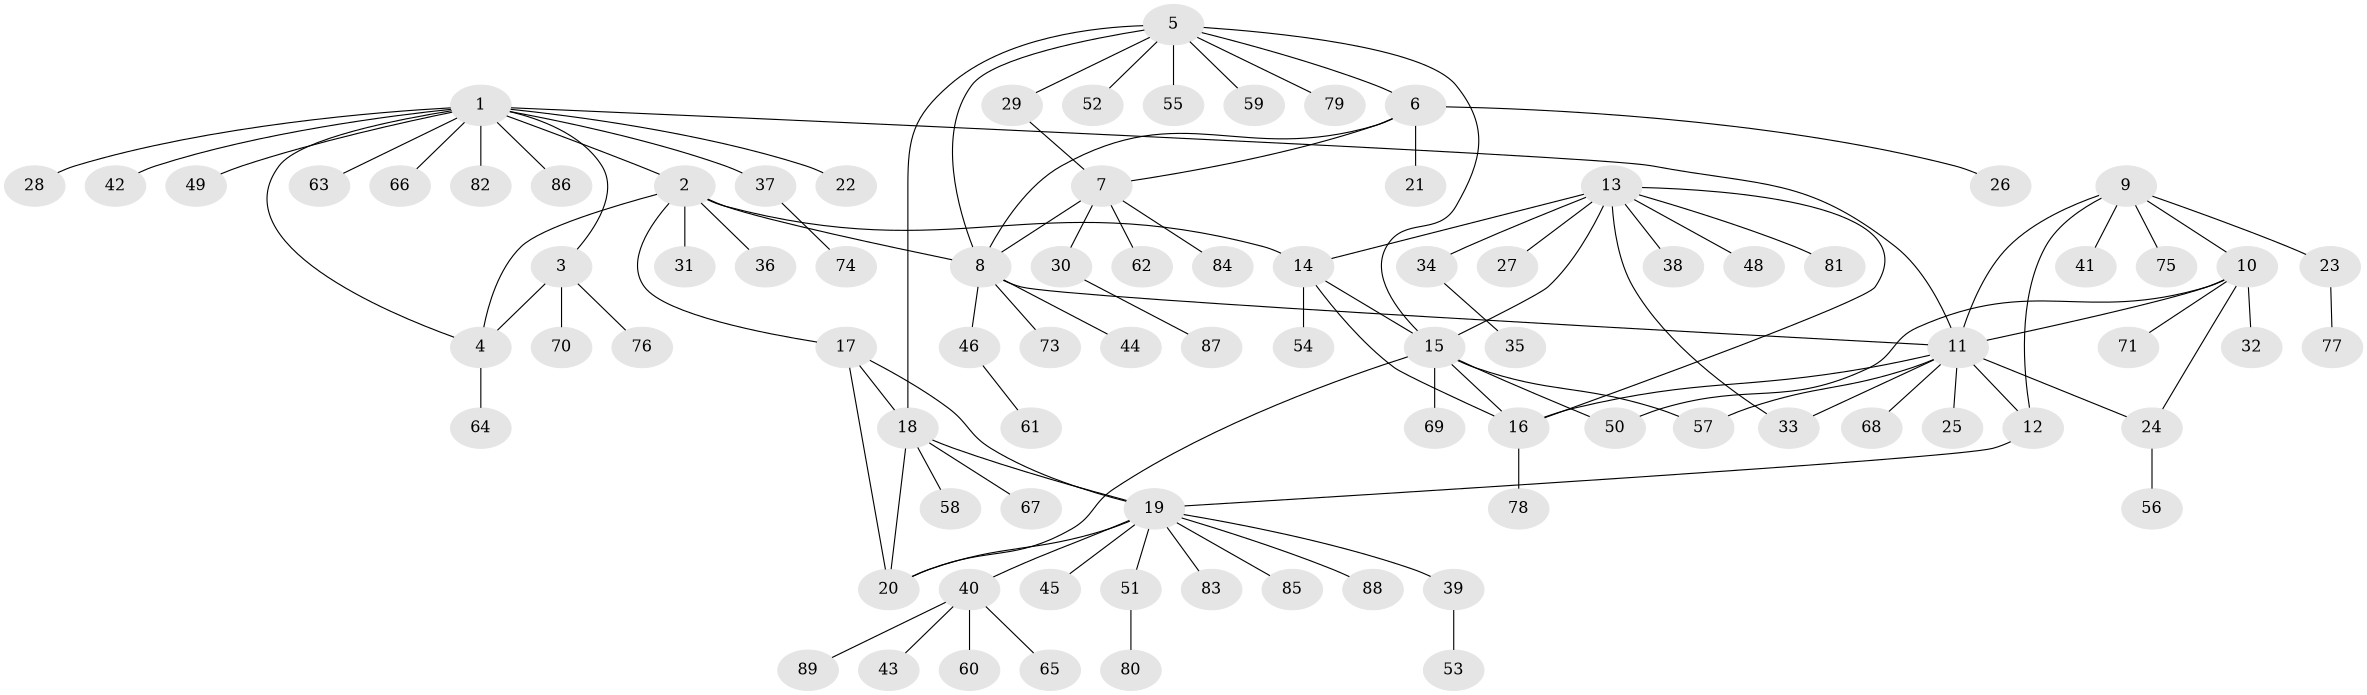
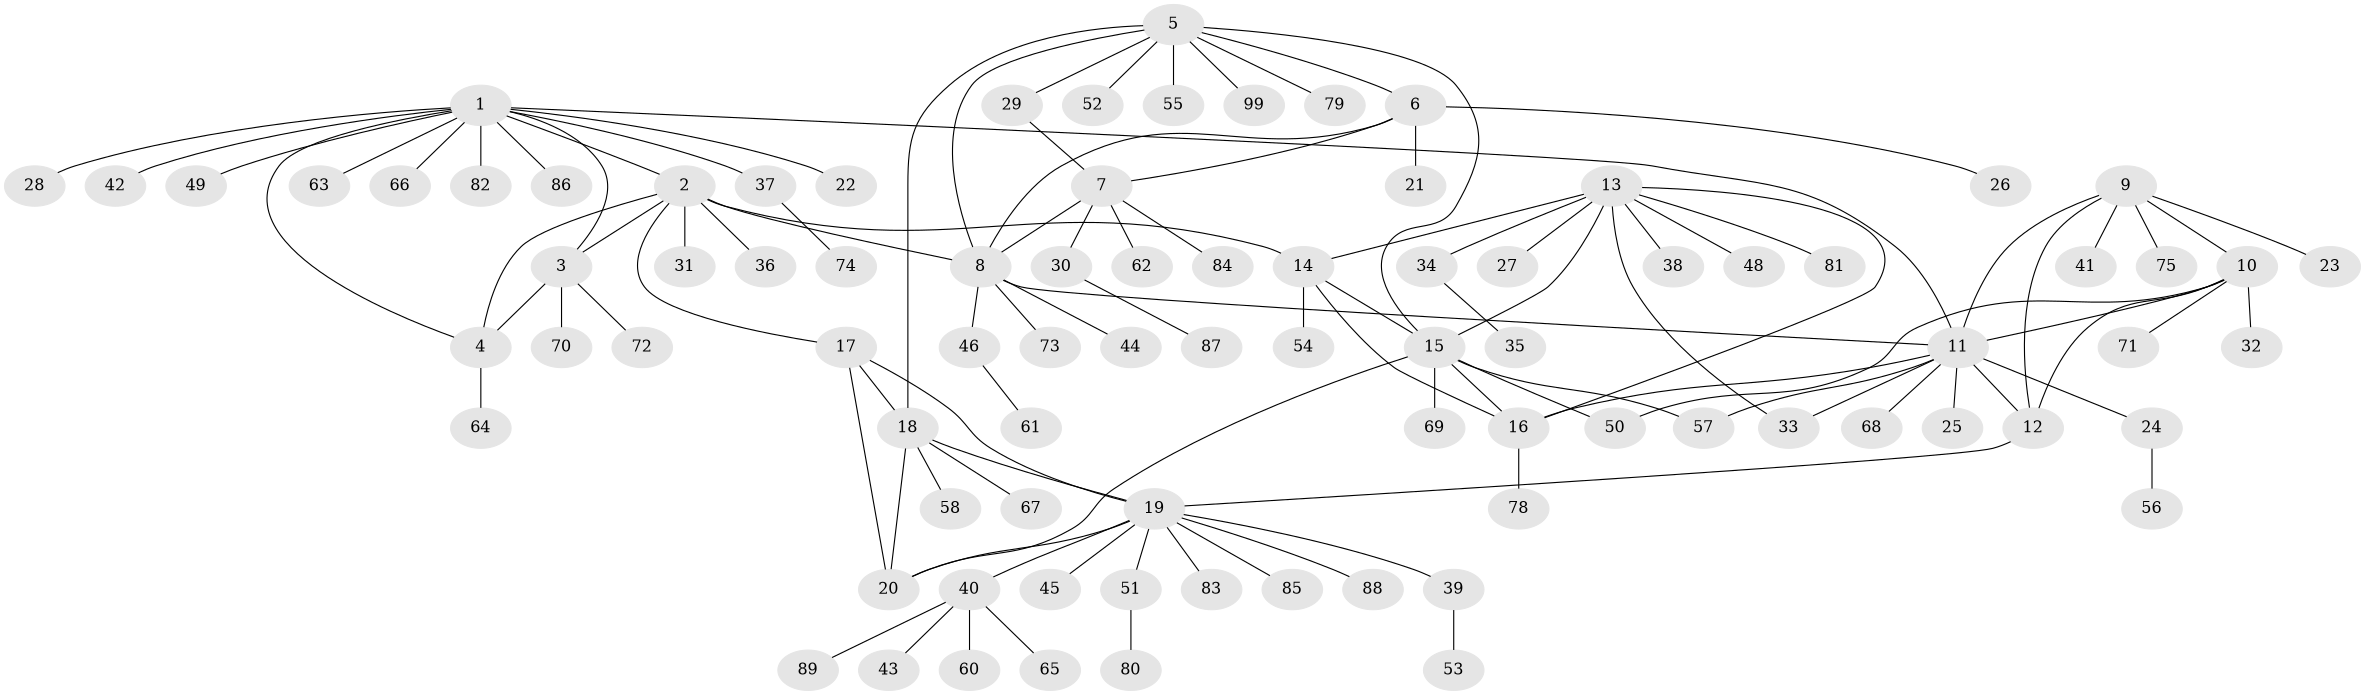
node "59": label "59" -> "99"
edge "2" -- "3": added
node "76": label "76" -> "72"
edge "10" -- "24": now "10" -- "12"
node "77": removed
